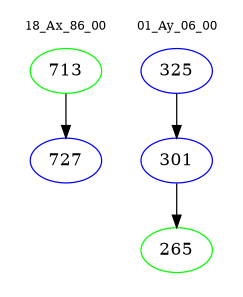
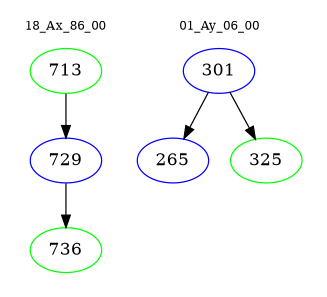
node "325": color blue -> green
edge "325" -> "301": reversed
node "727": label "727" -> "729"
node "736": added
node "265": color green -> blue
